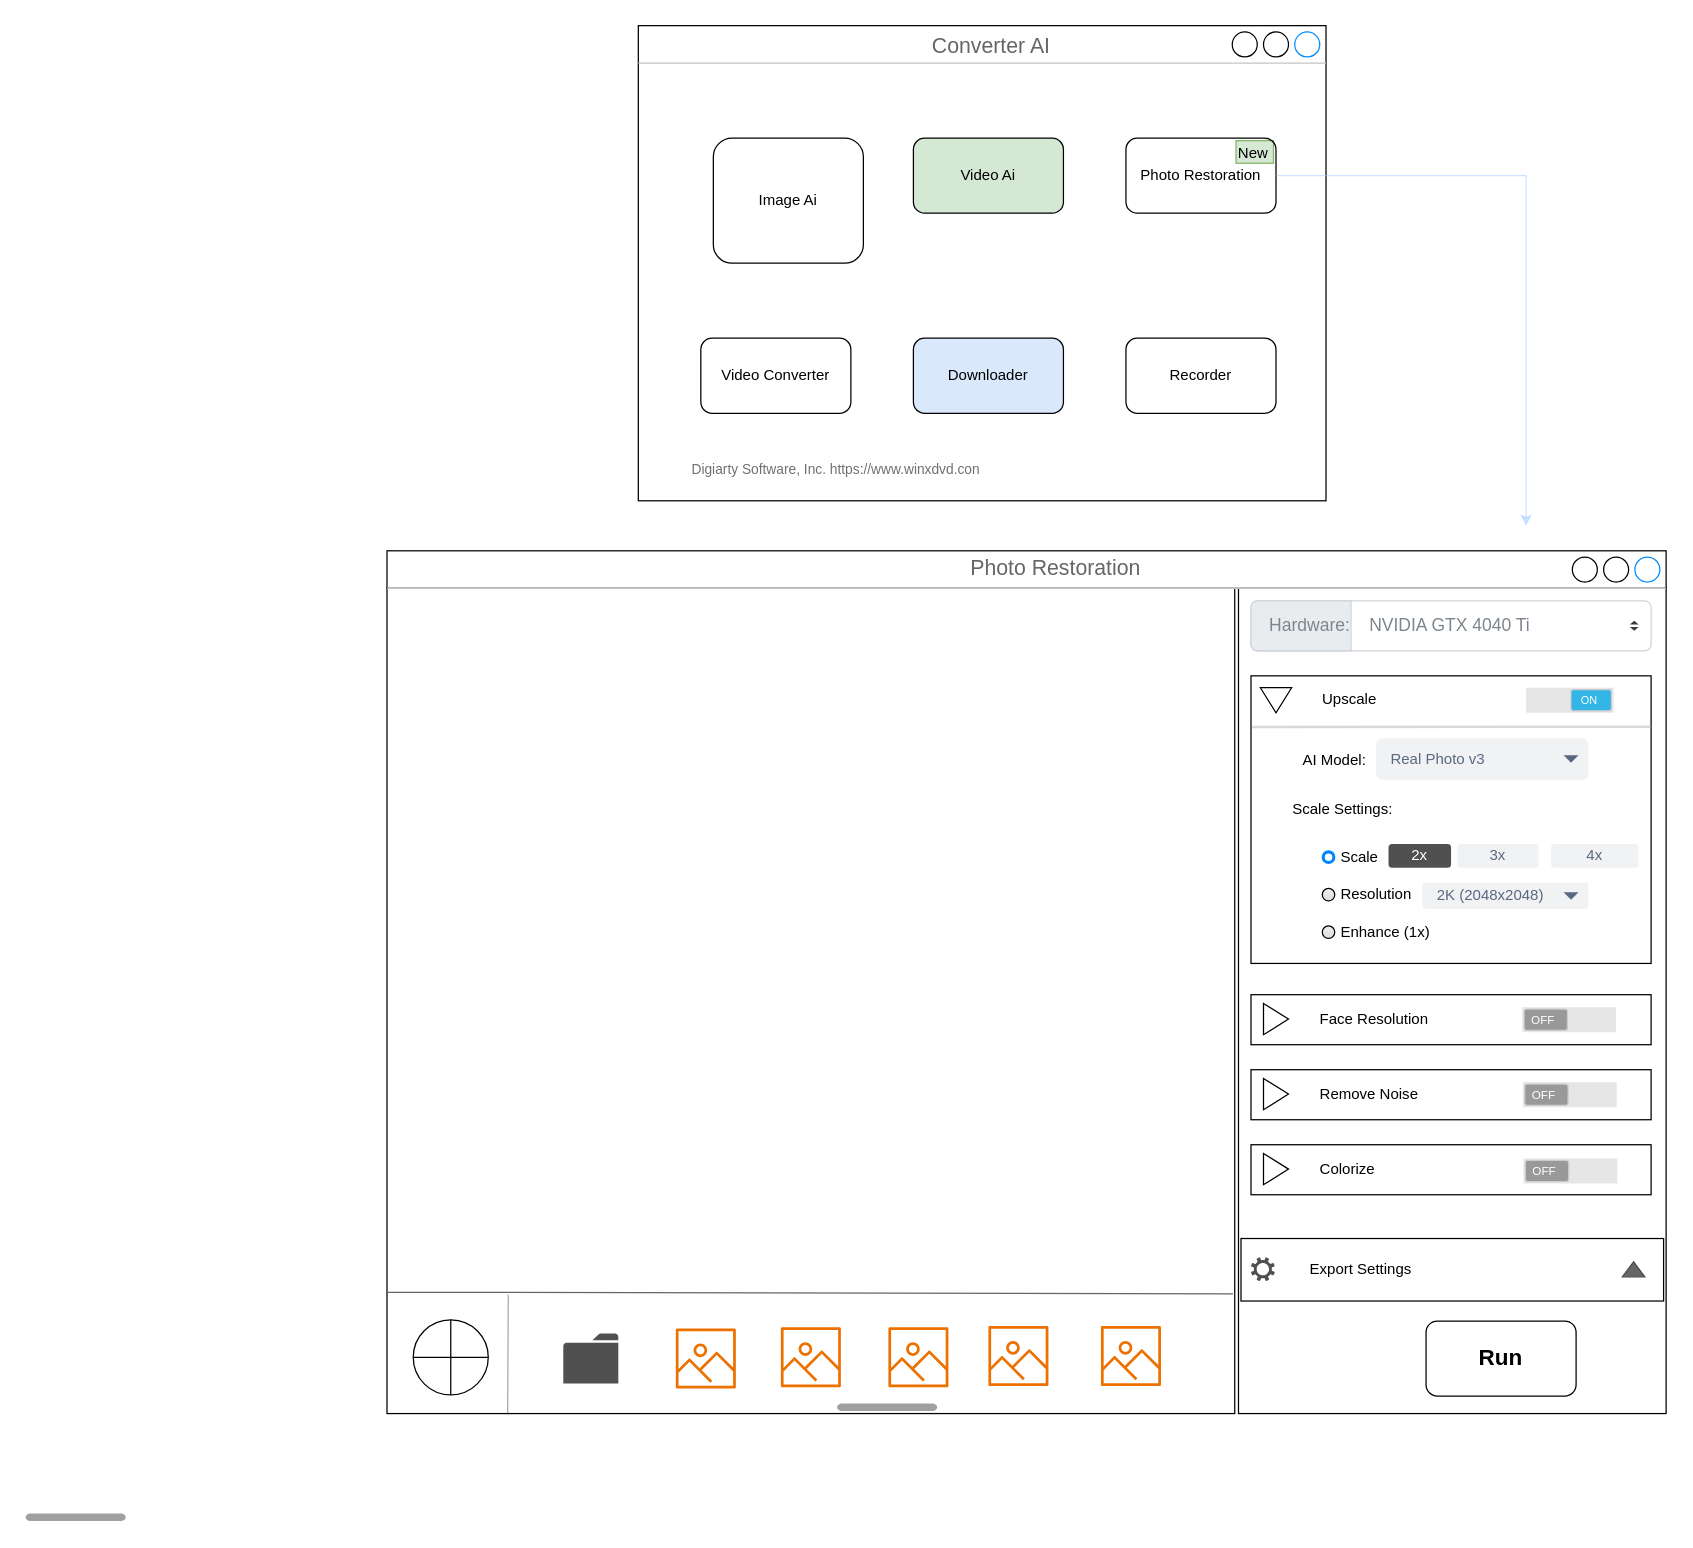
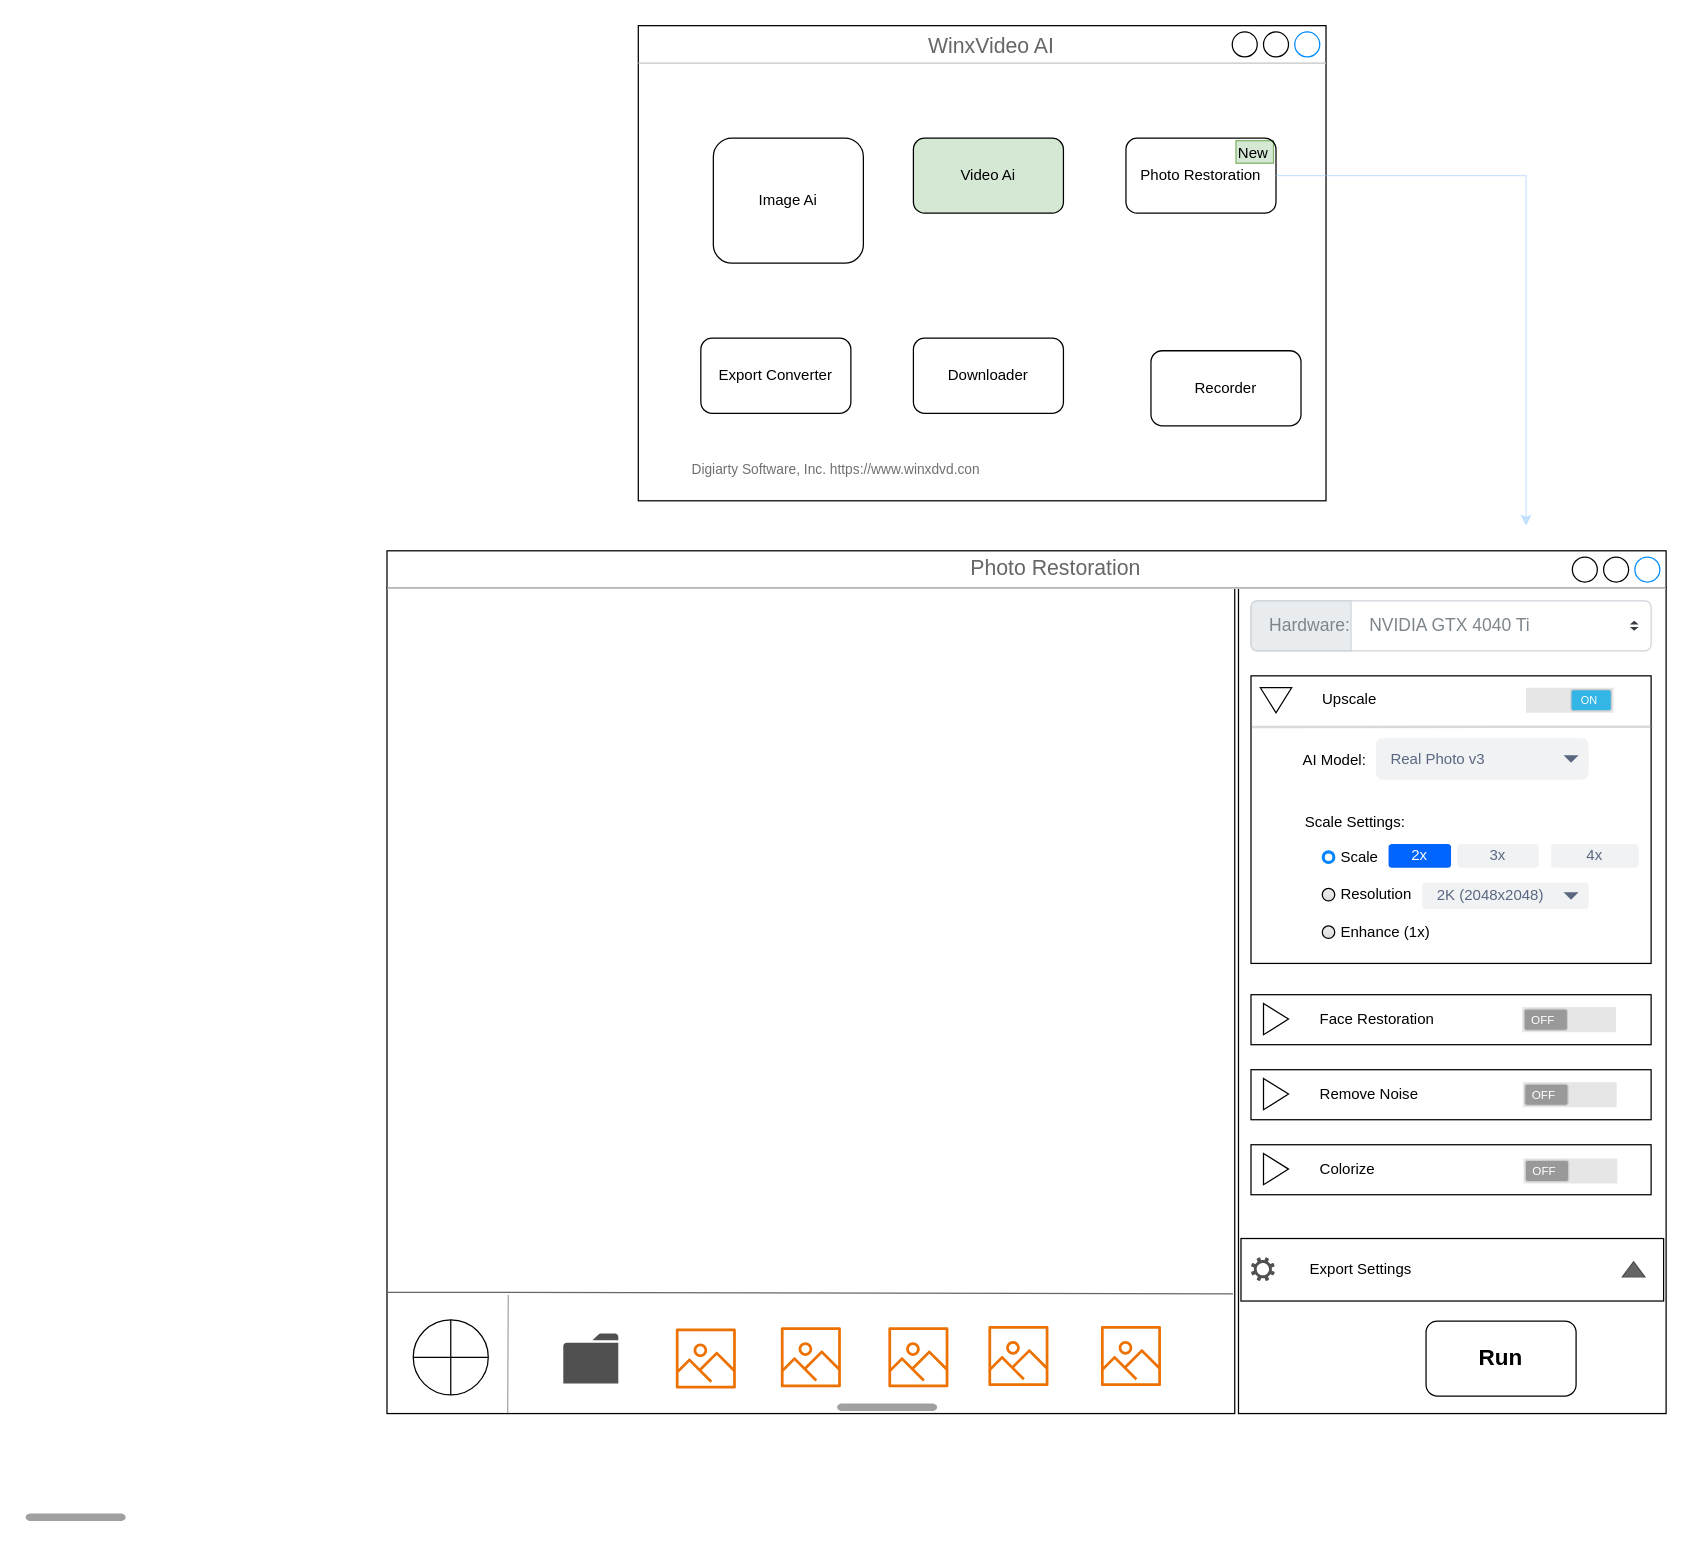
node "Converter AI": label "Converter AI" -> "WinxVideo AI"
node "Video Converter": label "Video Converter" -> "Export Converter"
node "Downloader": fillcolor #dae8fc -> #ffffff
node "Recorder": moved (1201, 376) -> (1226, 388)
node "Scale Settings:": moved (1343, 809) -> (1355, 821)
node "2x": fillcolor #505050 -> #0065ff
node "Face Resolution": label "Face Resolution" -> "Face Restoration"
